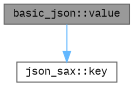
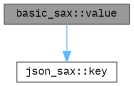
node "basic_json::value": label "basic_json::value" -> "basic_sax::value"
